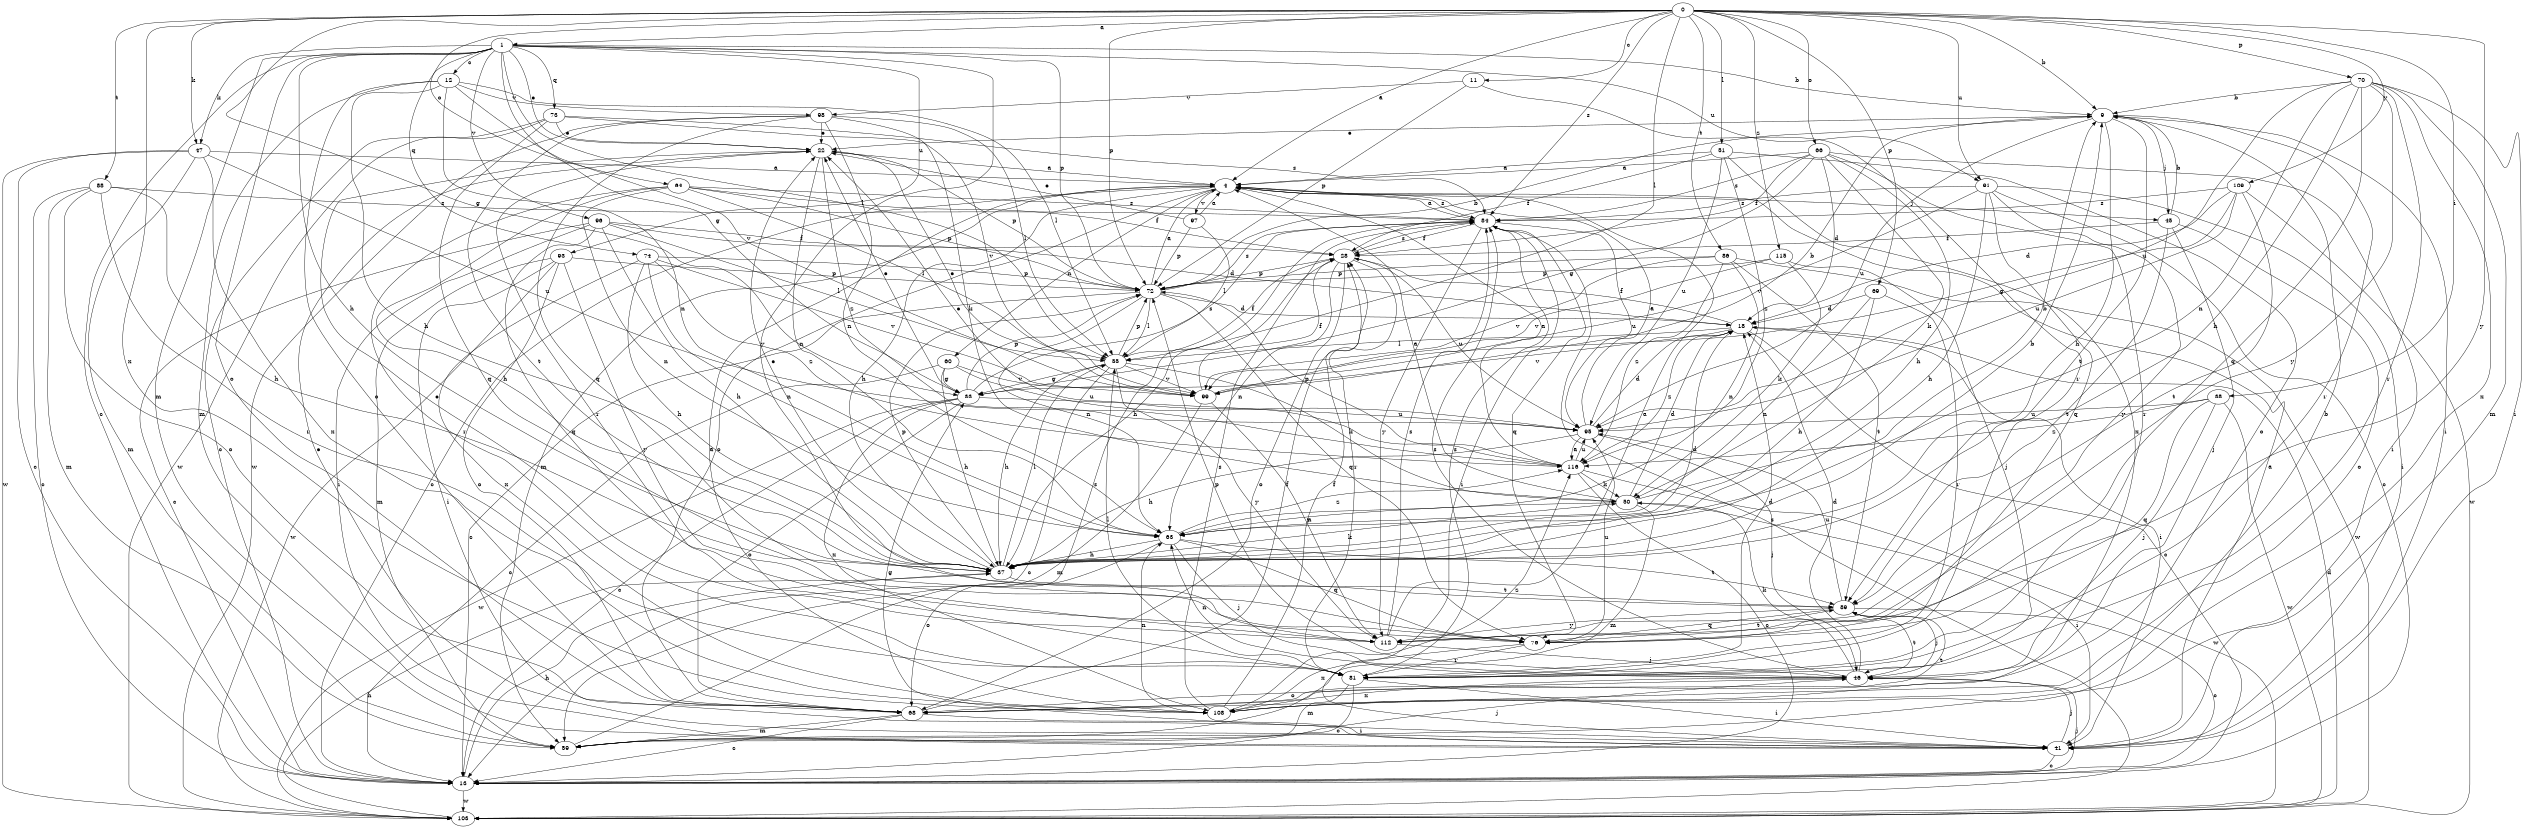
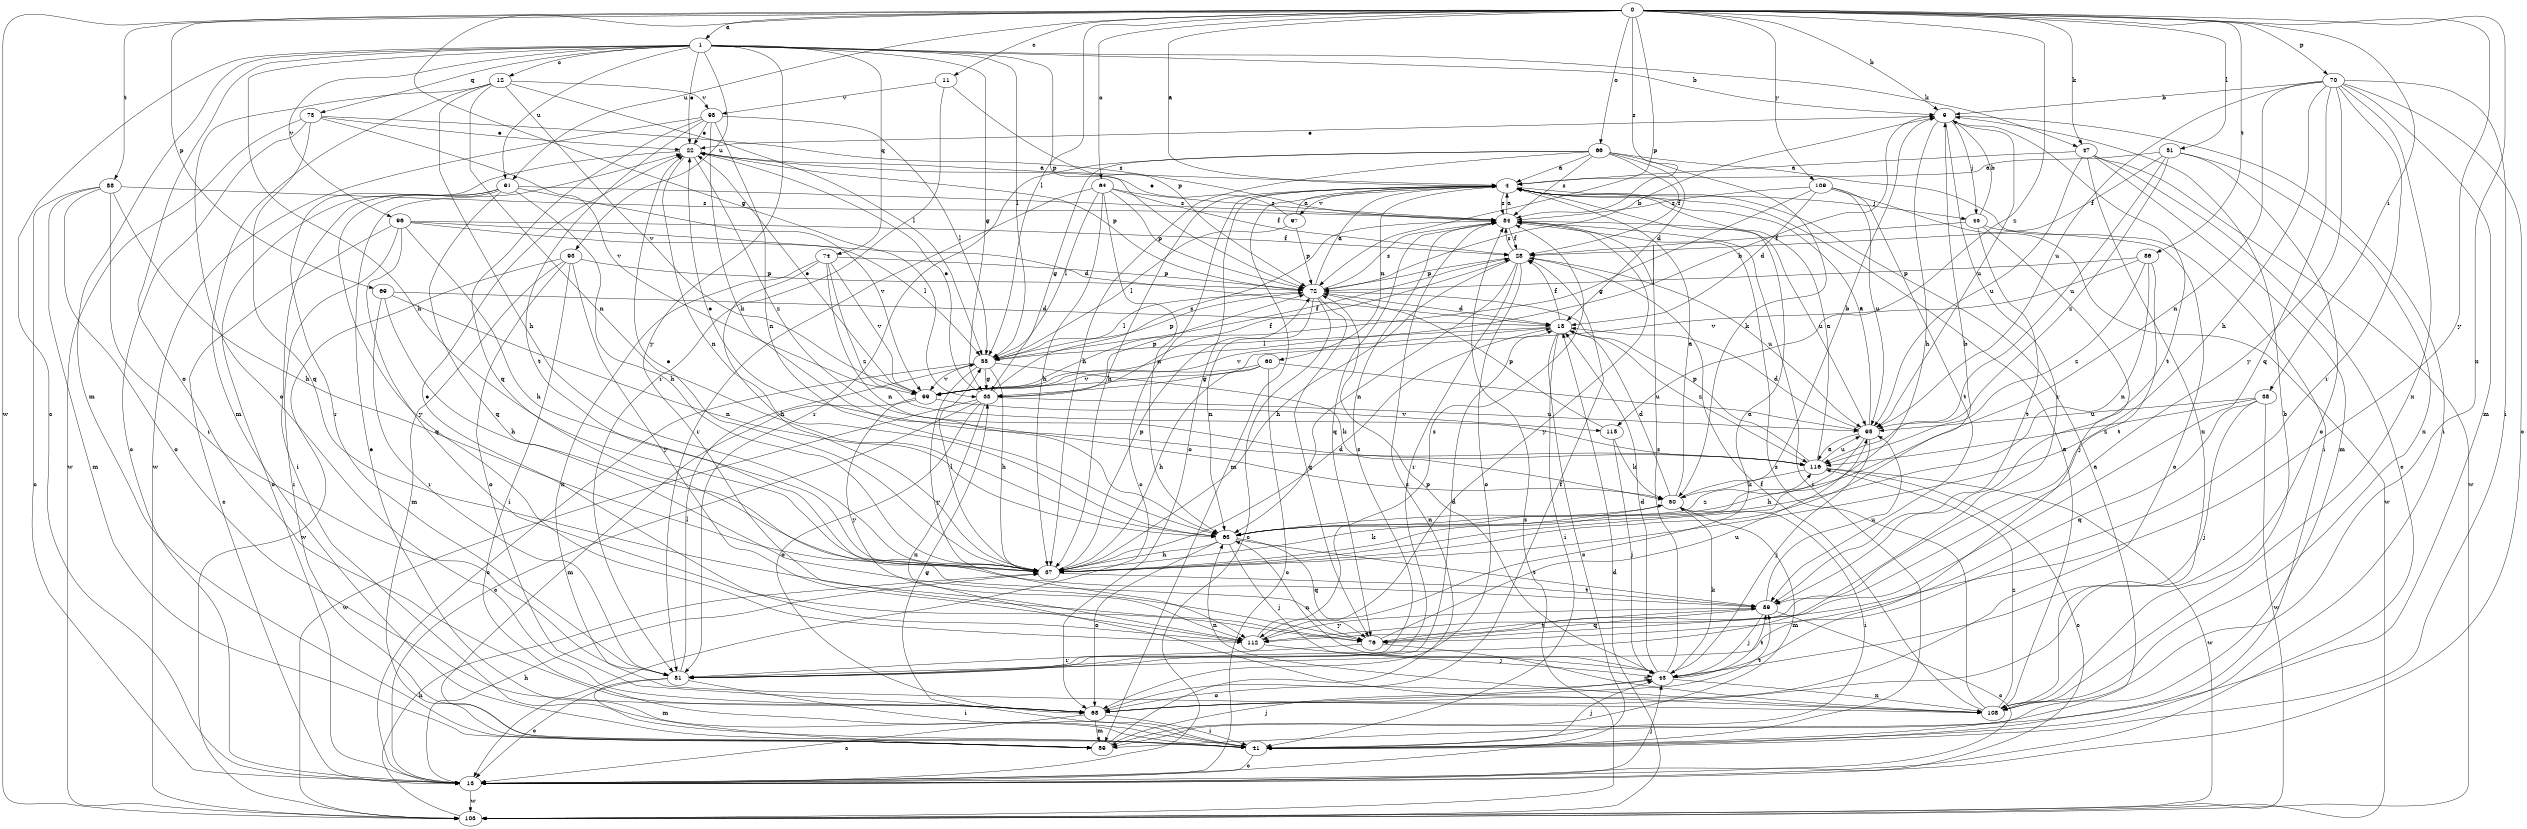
edge "115" -> "99": reversed
node "46": label "46" -> "43"
edge "86" -> "103": now "0" -> "103"
edge "70" -> "13": added, label "c"
